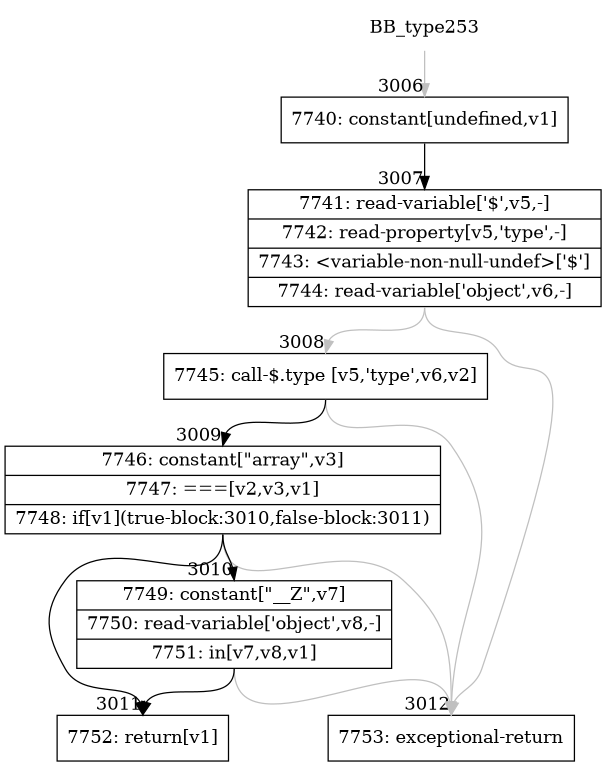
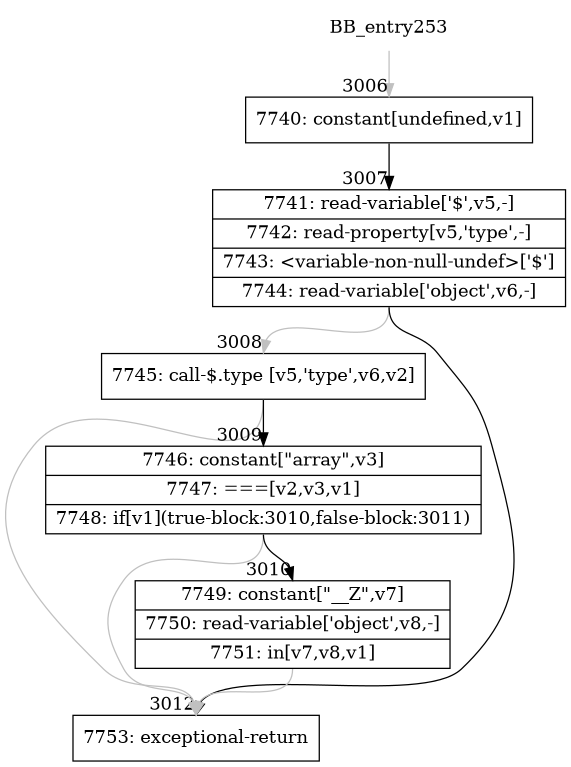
node "BB_type253": label "BB_type253" -> "BB_entry253"
edge "7741: read-variable['$',v5,-]" -> "7753: exceptional-return": color gray -> black
node "7752: return[v1]": removed
